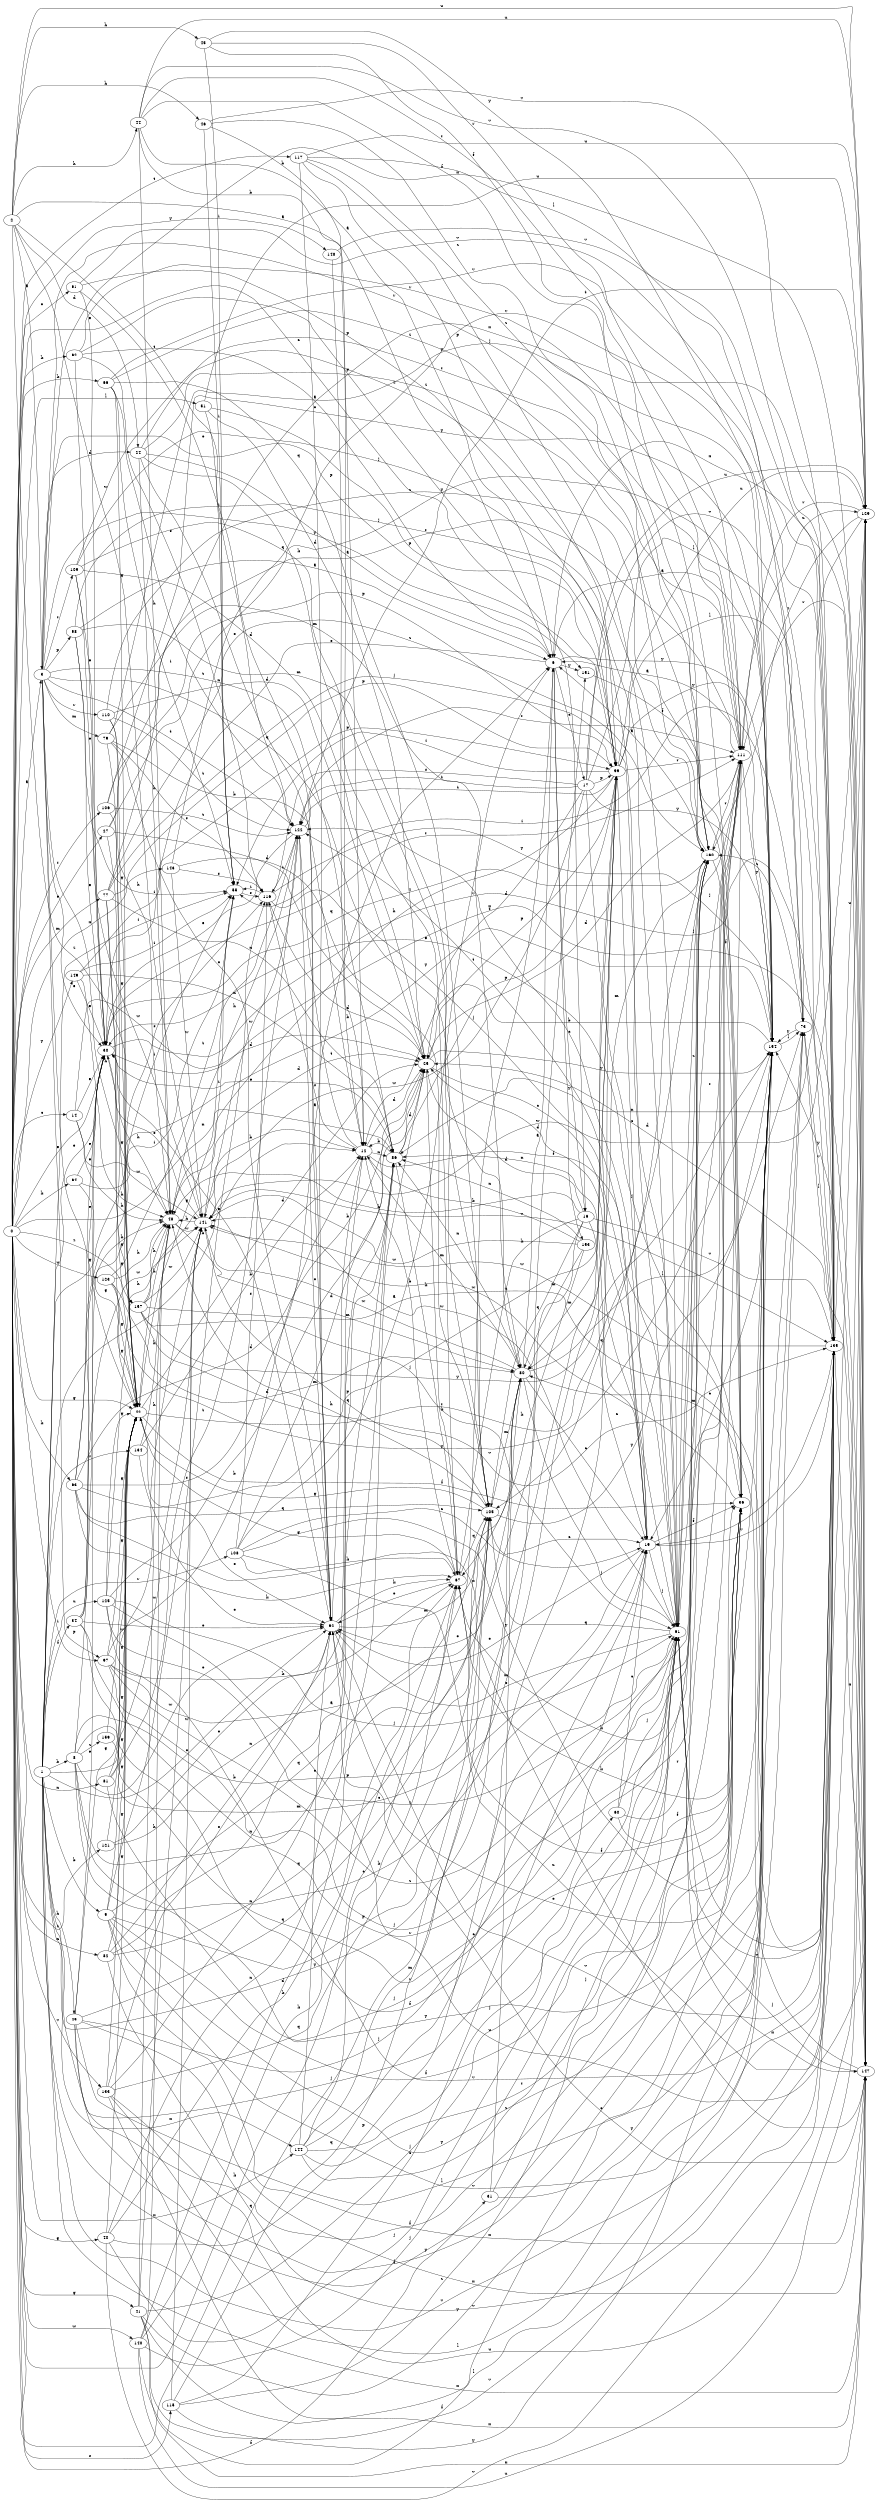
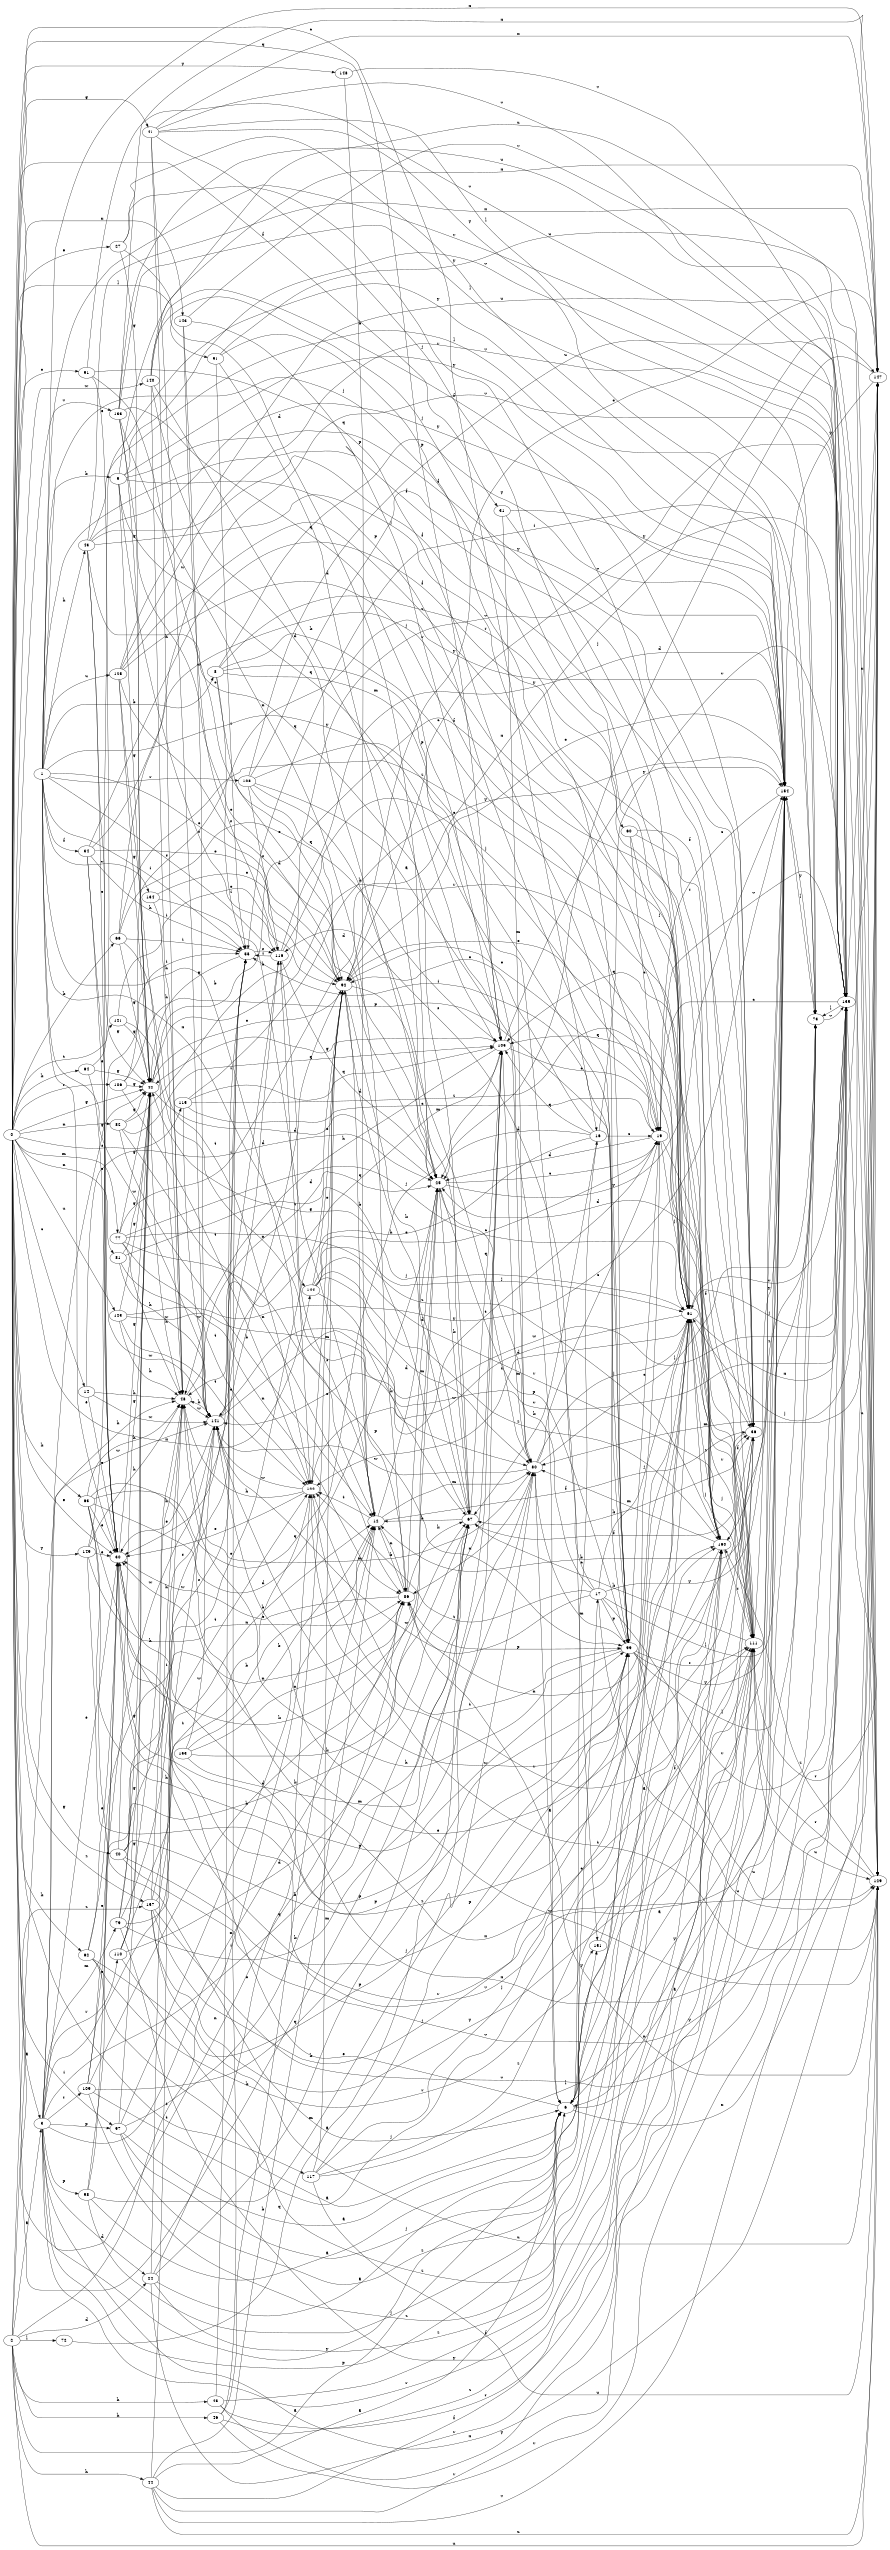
edge "6" -> "153": now "6" -> "73"
node "159": removed
node "72": added
